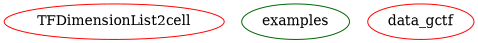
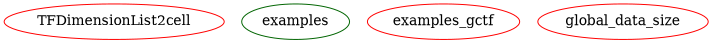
node "data_gctf": label "data_gctf" -> "examples_gctf"
node "global_data_size": added
